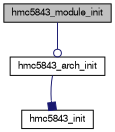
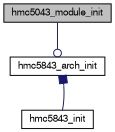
node "hmc5843_module_init": label "hmc5843_module_init" -> "hmc5043_module_init"
edge "hmc5843_arch_init" -> "hmc5843_init": reversed
